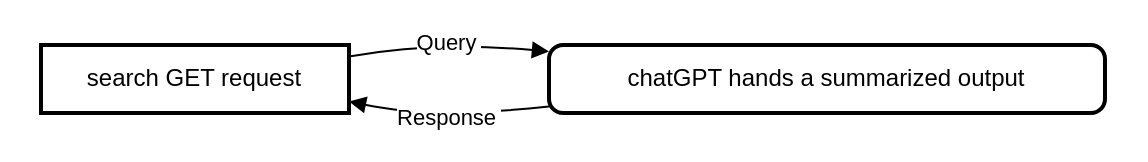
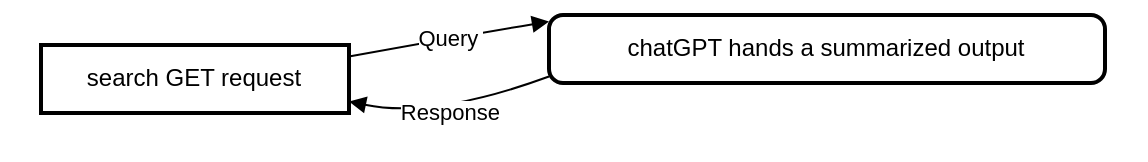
node "chatGPT hands a summarized output": moved (827, 79) -> (827, 49)
